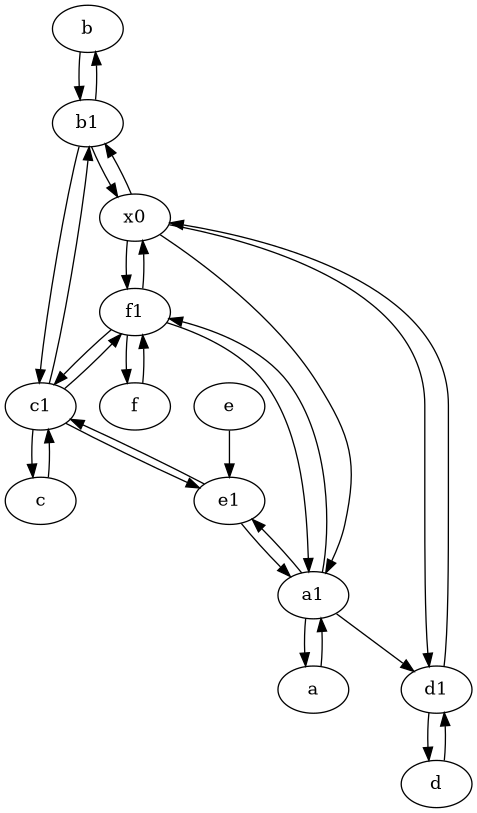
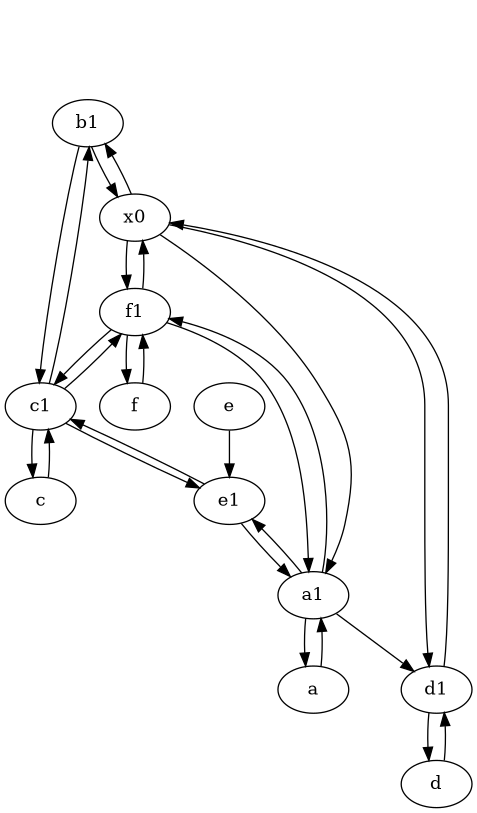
node "b": removed
